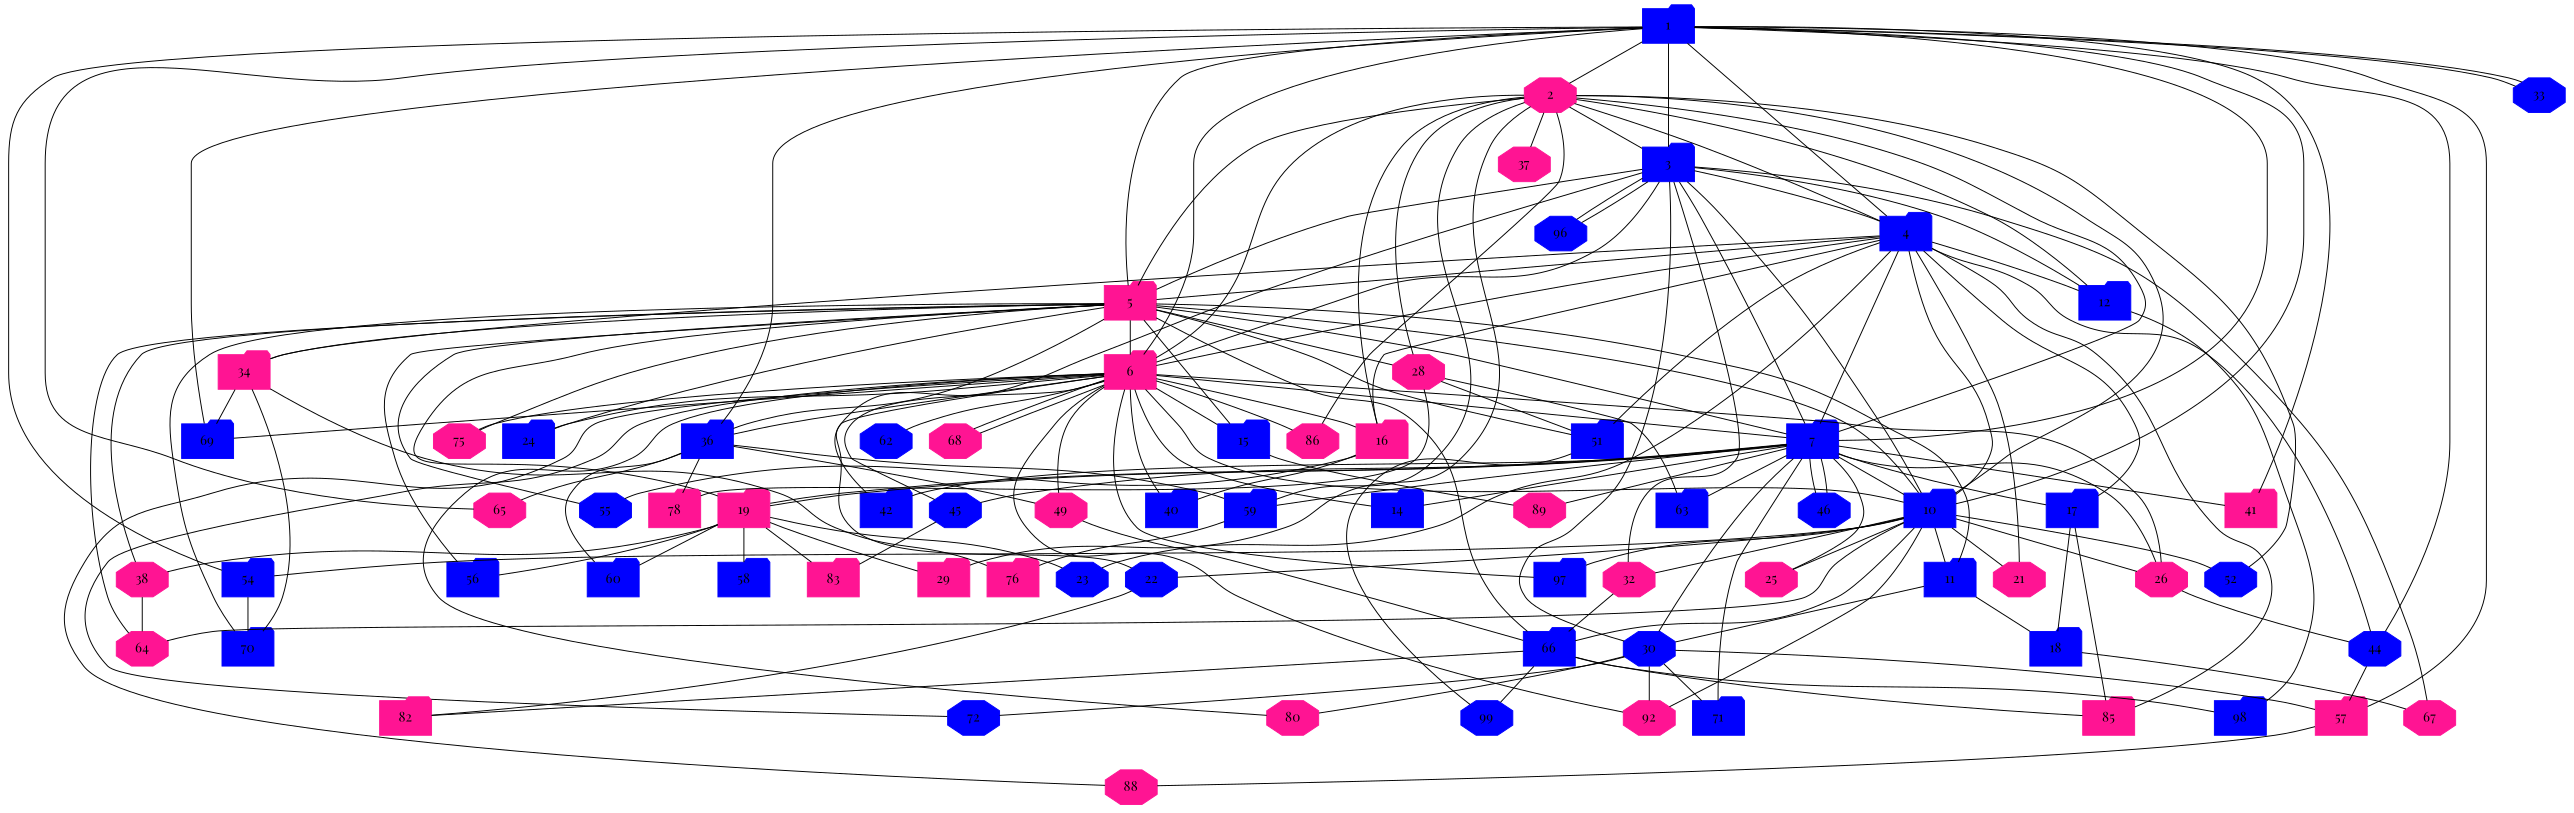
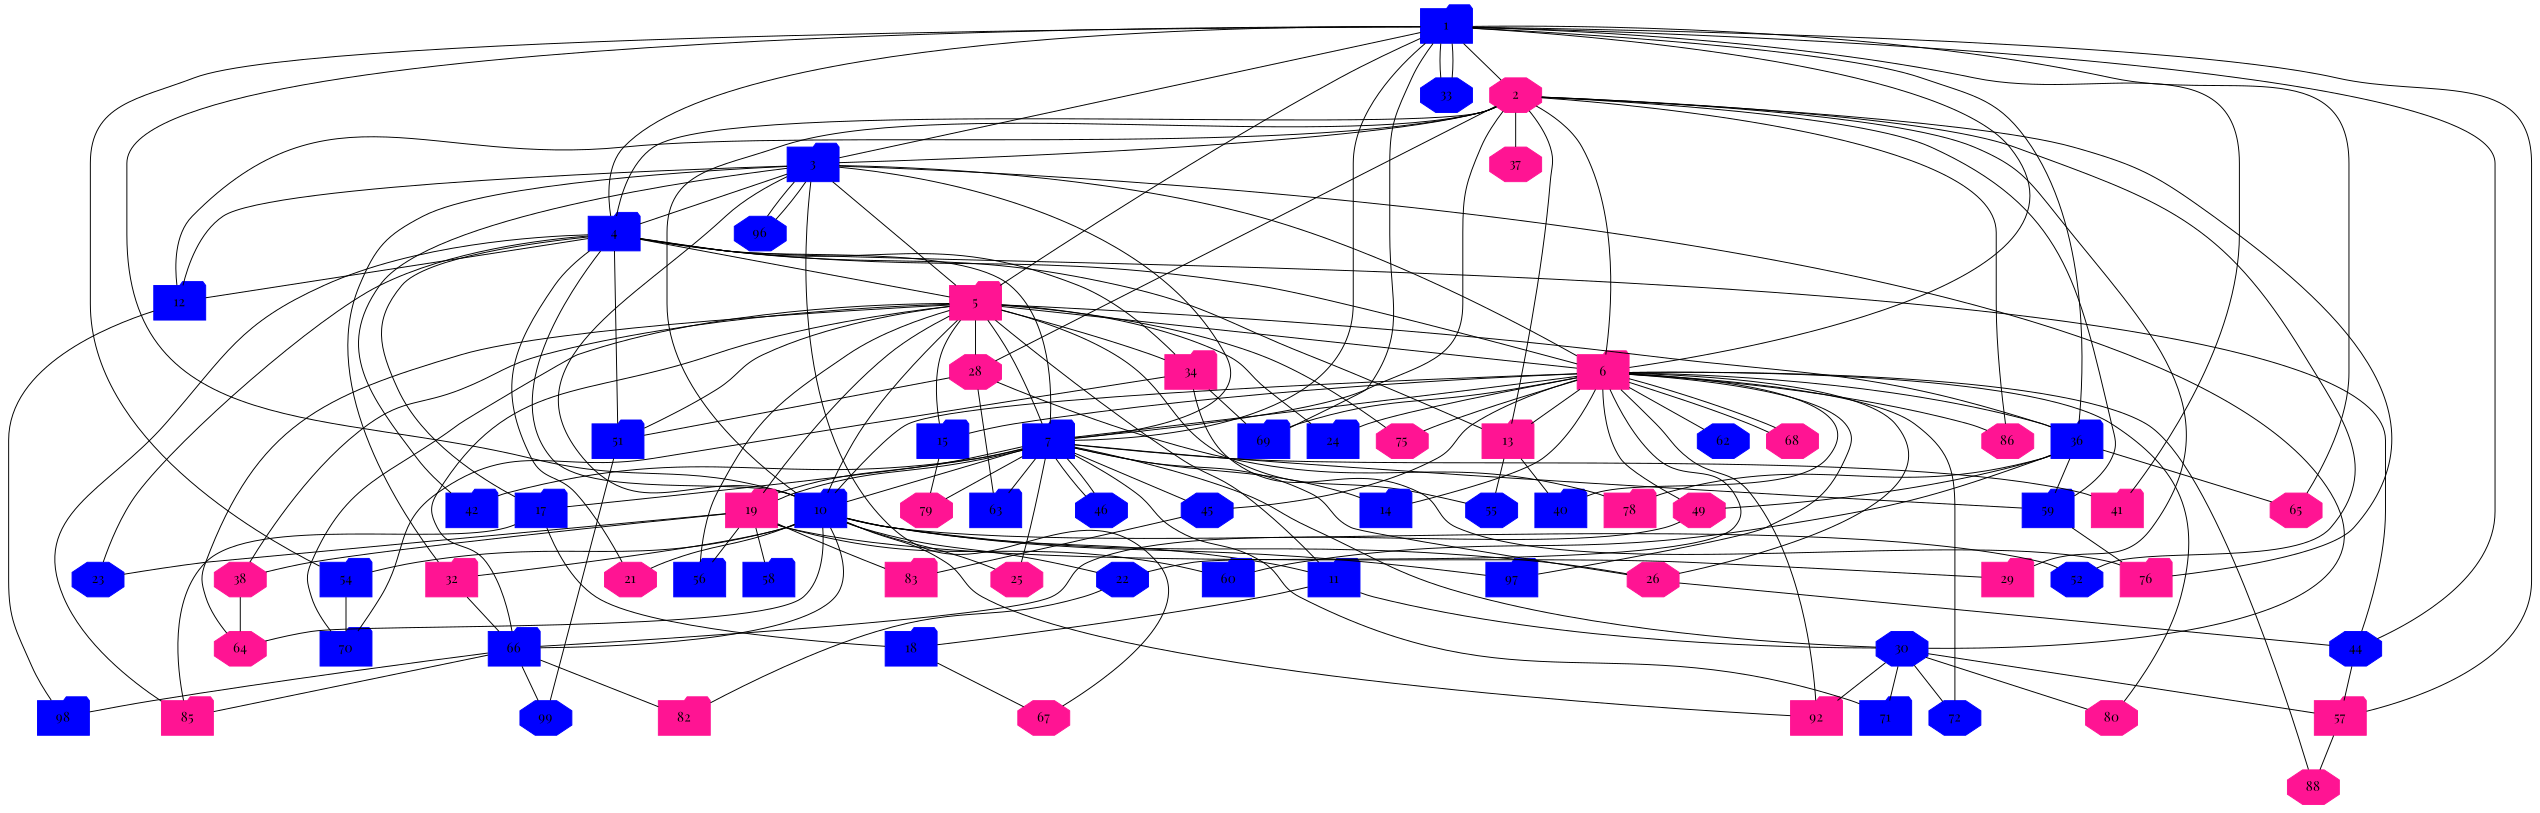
edge "2" -- "5": now "2" -- "76"
node "16": label "16" -> "13"
node "89": label "89" -> "79"
node "32": shape octagon -> folder
node "92": shape octagon -> folder
